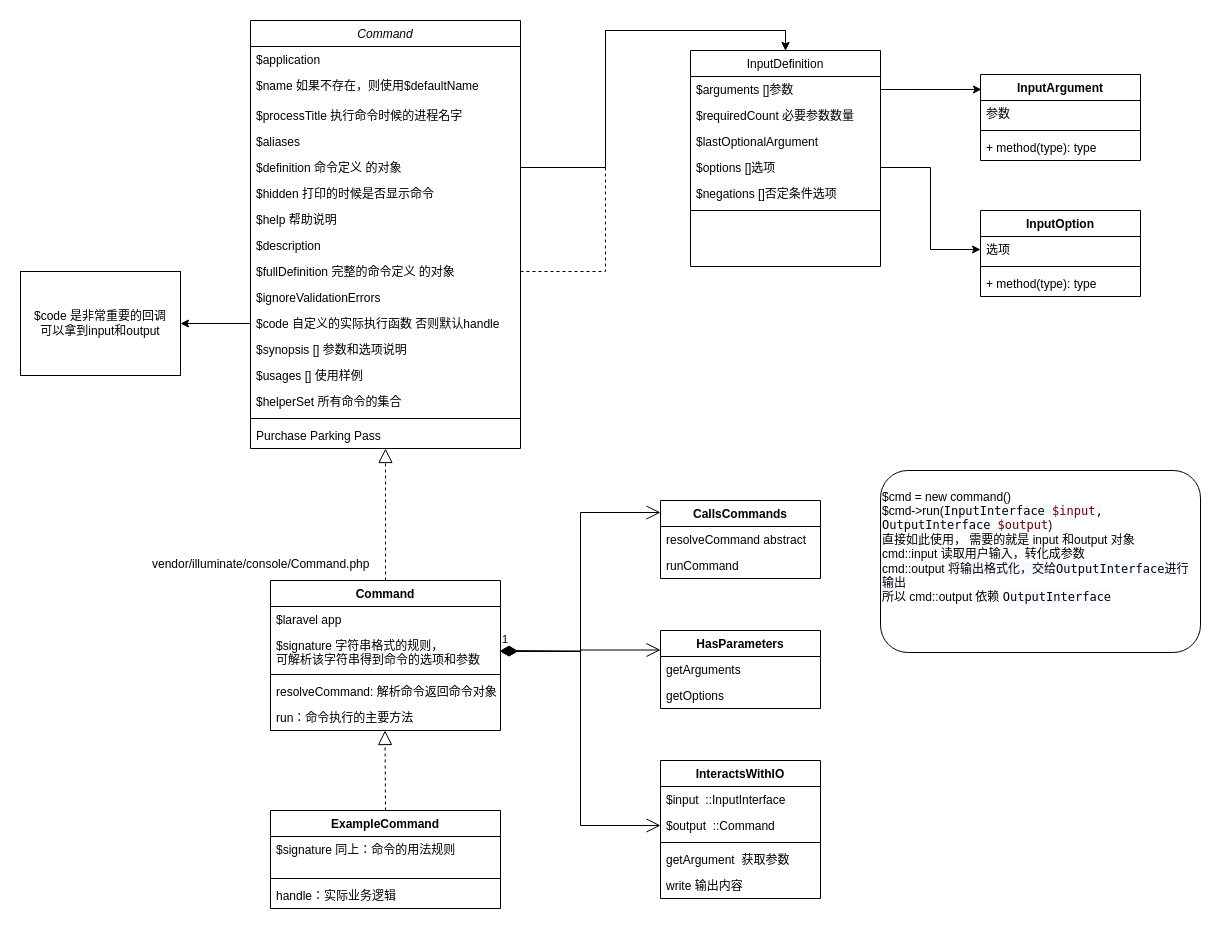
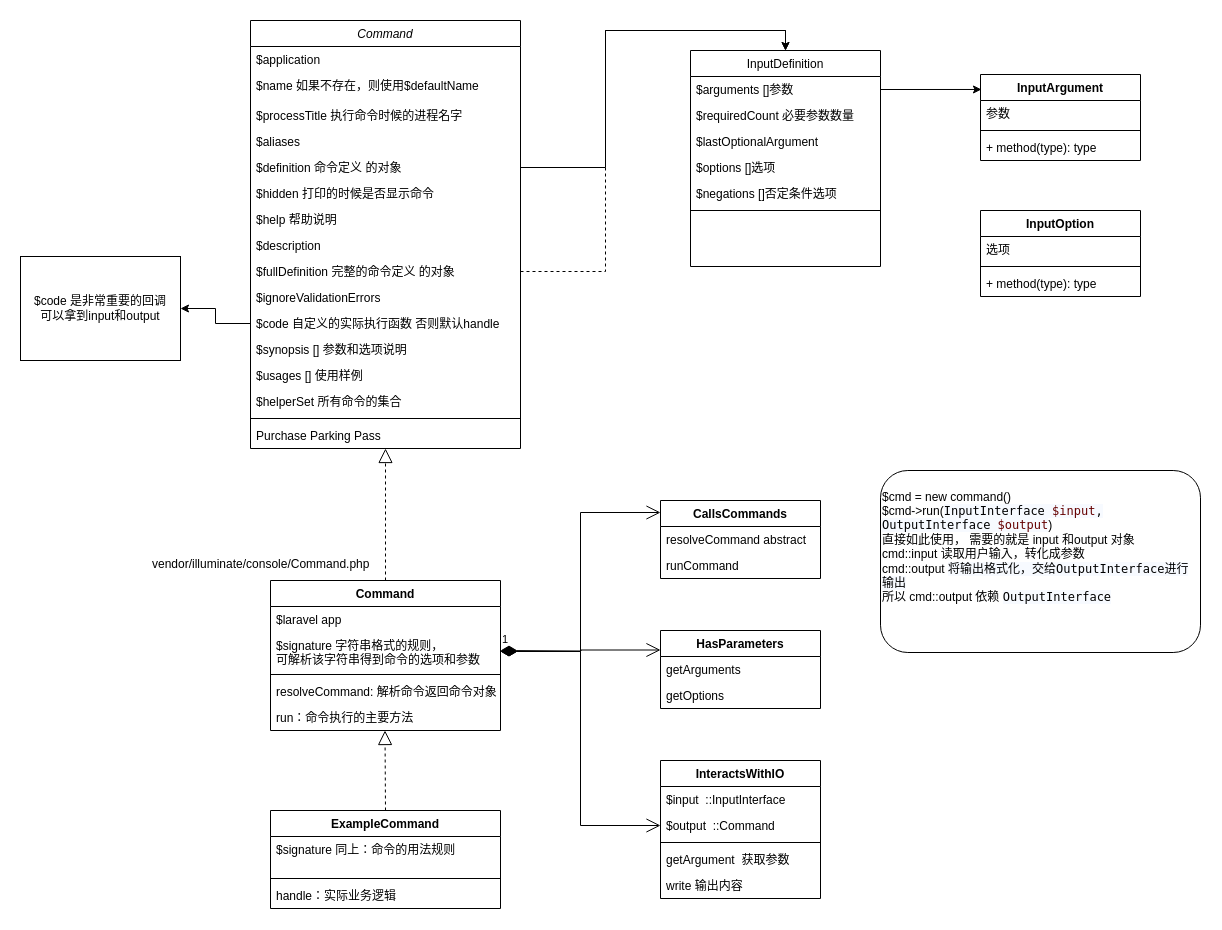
edge "$options []选项" -> "选项": removed
node "$code 是非常重要的回调 可以拿到input和output": moved (101, 324) -> (101, 309)
